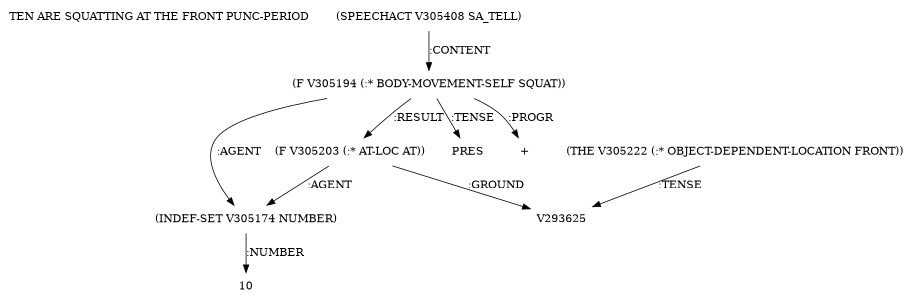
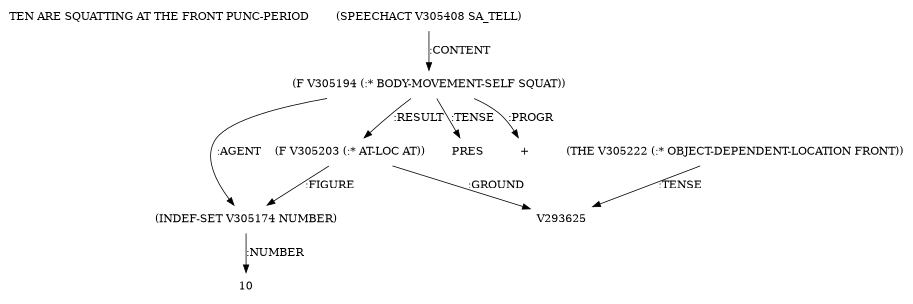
edge "(F V305203 (:* AT-LOC AT))" -> "(INDEF-SET V305174 NUMBER)": label ":AGENT" -> ":FIGURE"
